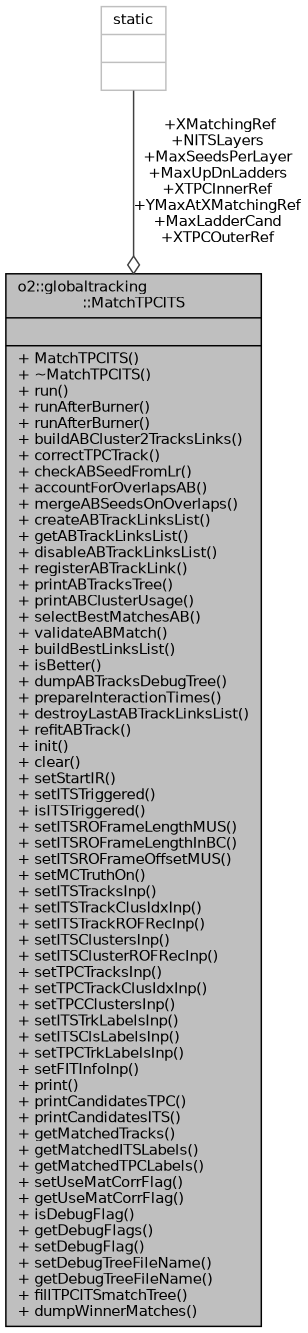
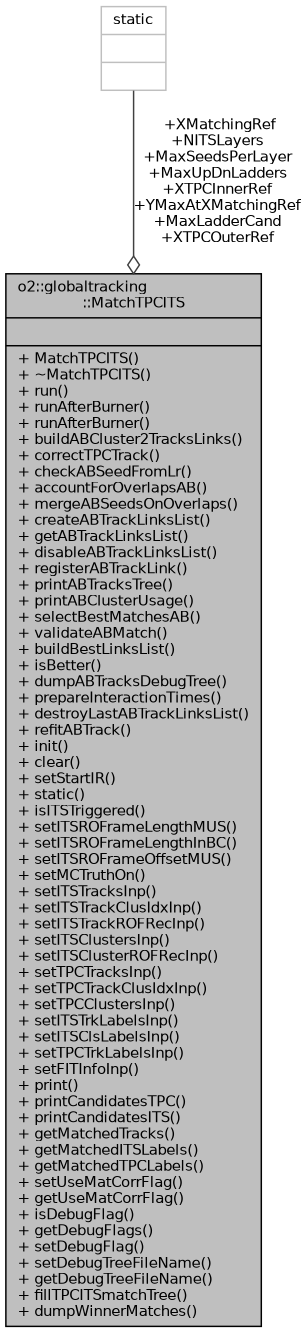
node "o2::globaltracking": text "+ setITSTriggered()" -> "+ static()"
